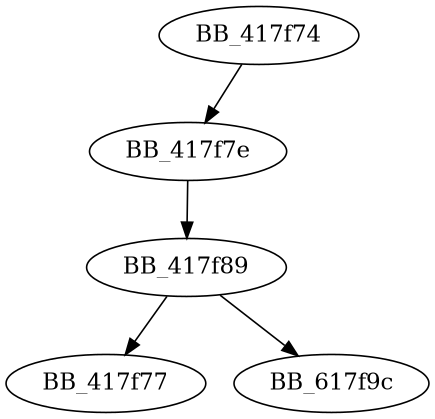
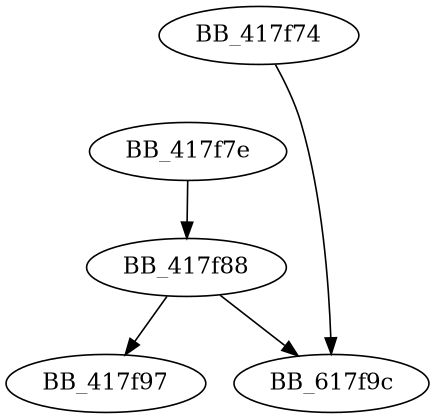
edge "BB_417f74" -> "BB_417f7e": now "BB_417f74" -> "BB_617f9c"
node "BB_417f89": label "BB_417f89" -> "BB_417f88"
node "BB_417f77": label "BB_417f77" -> "BB_417f97"
